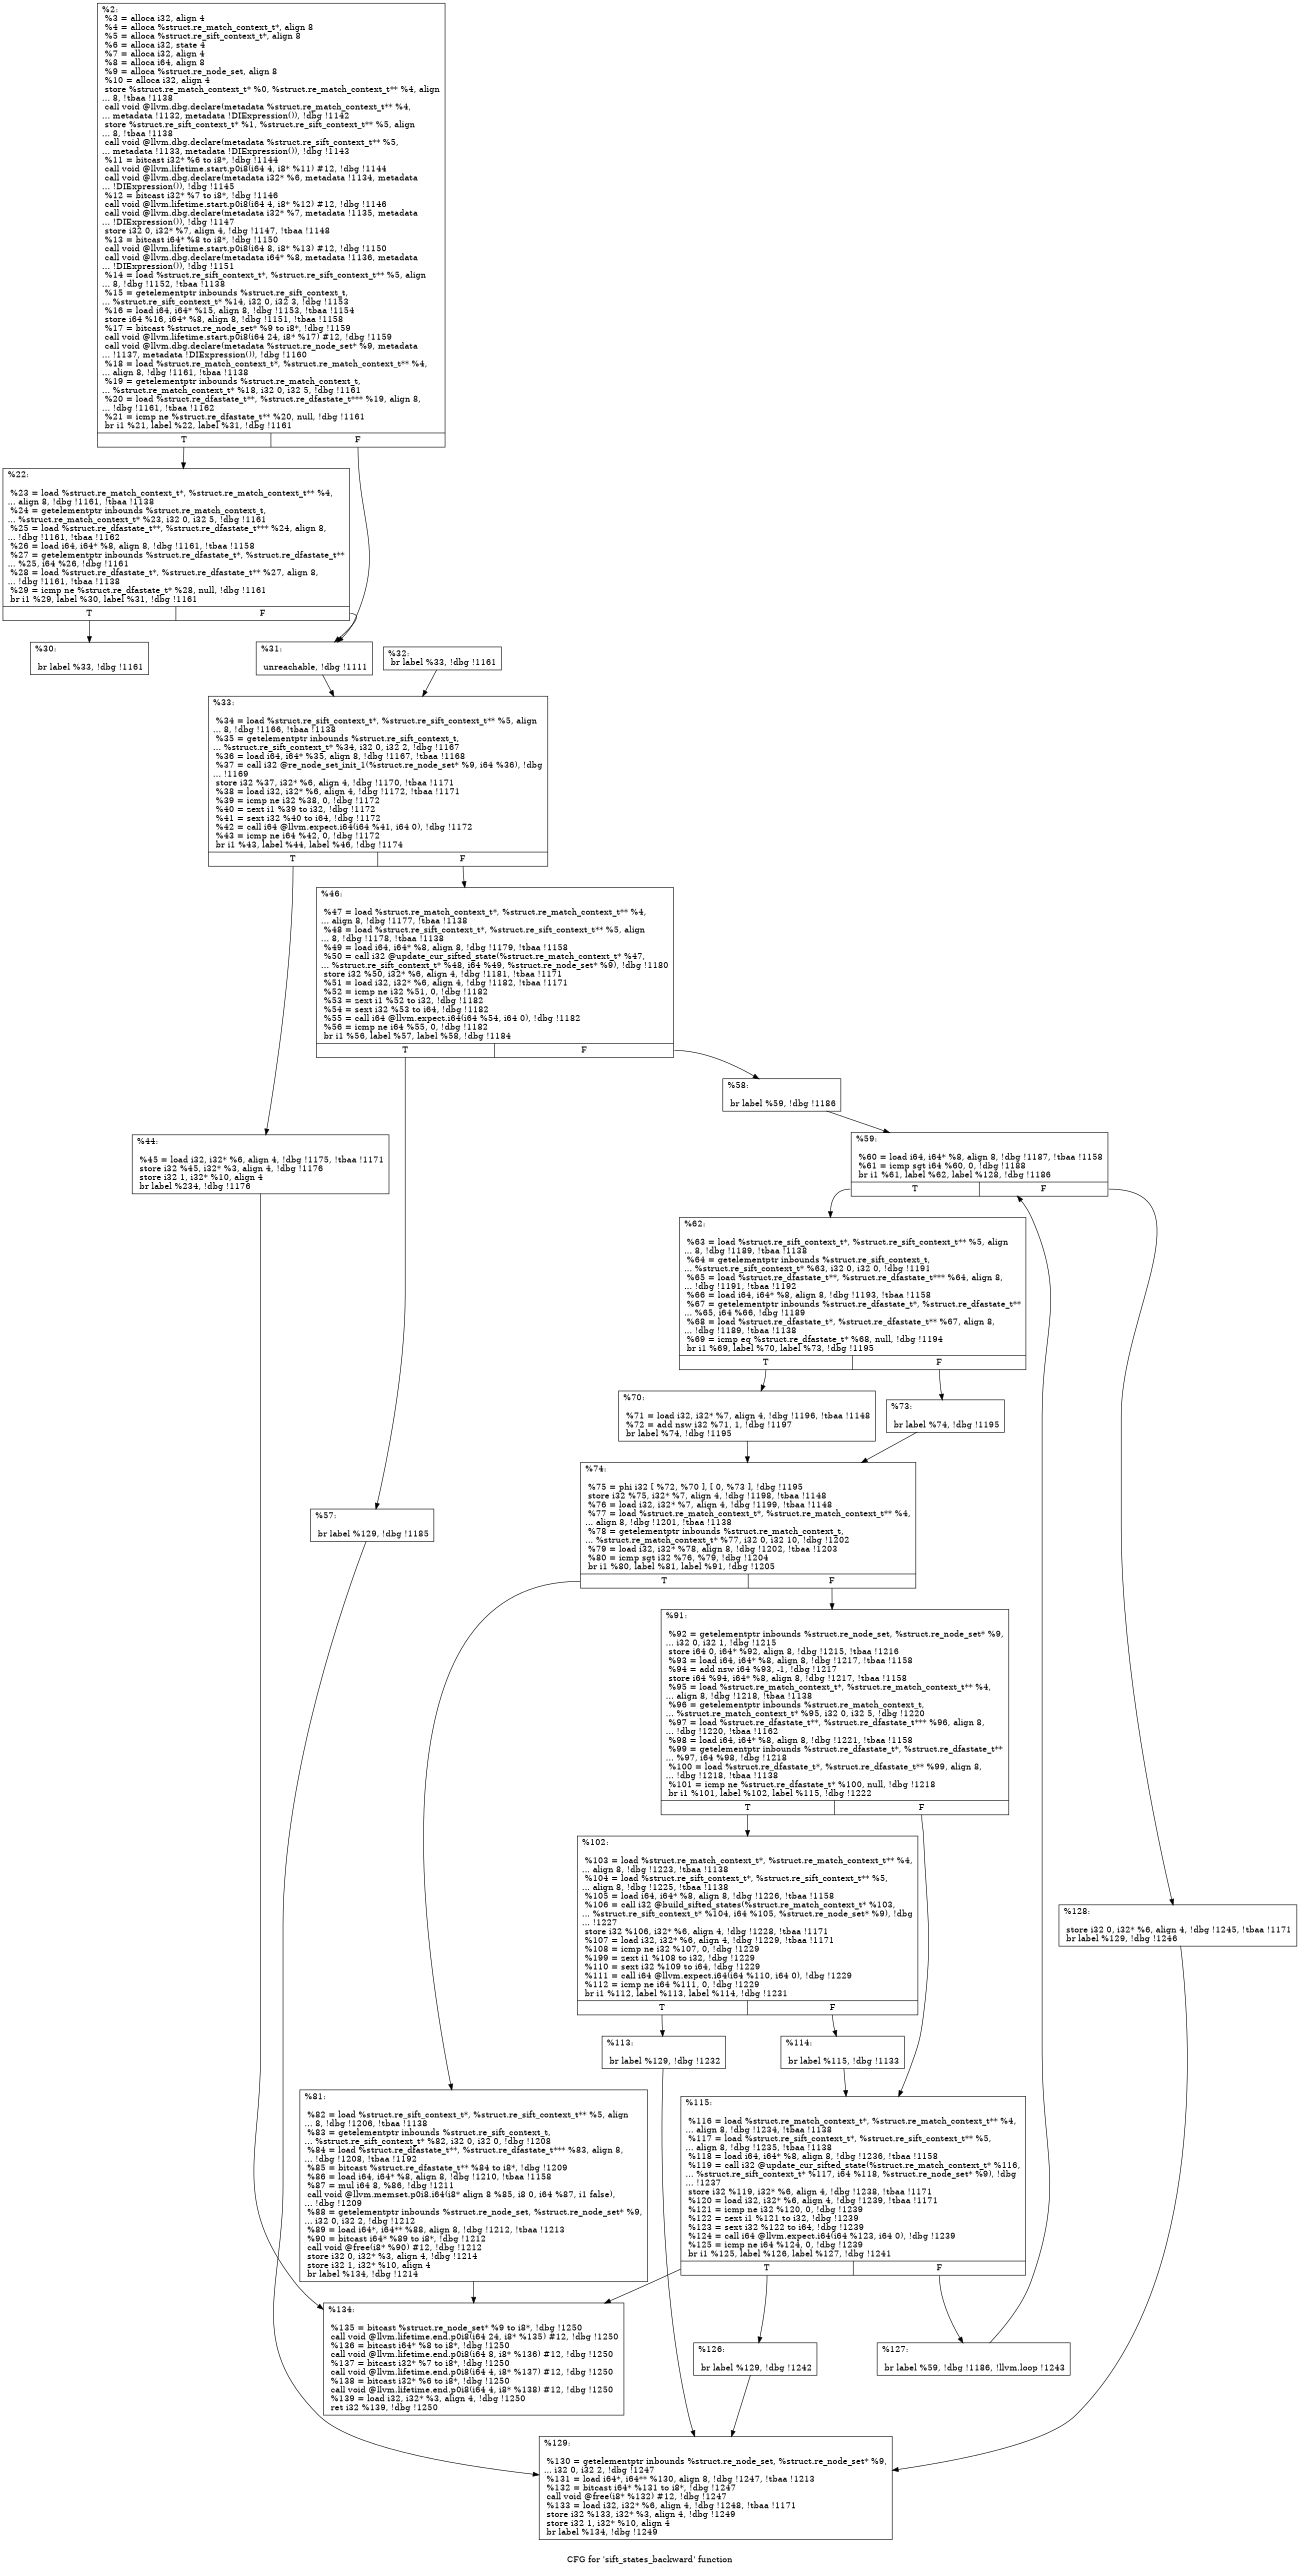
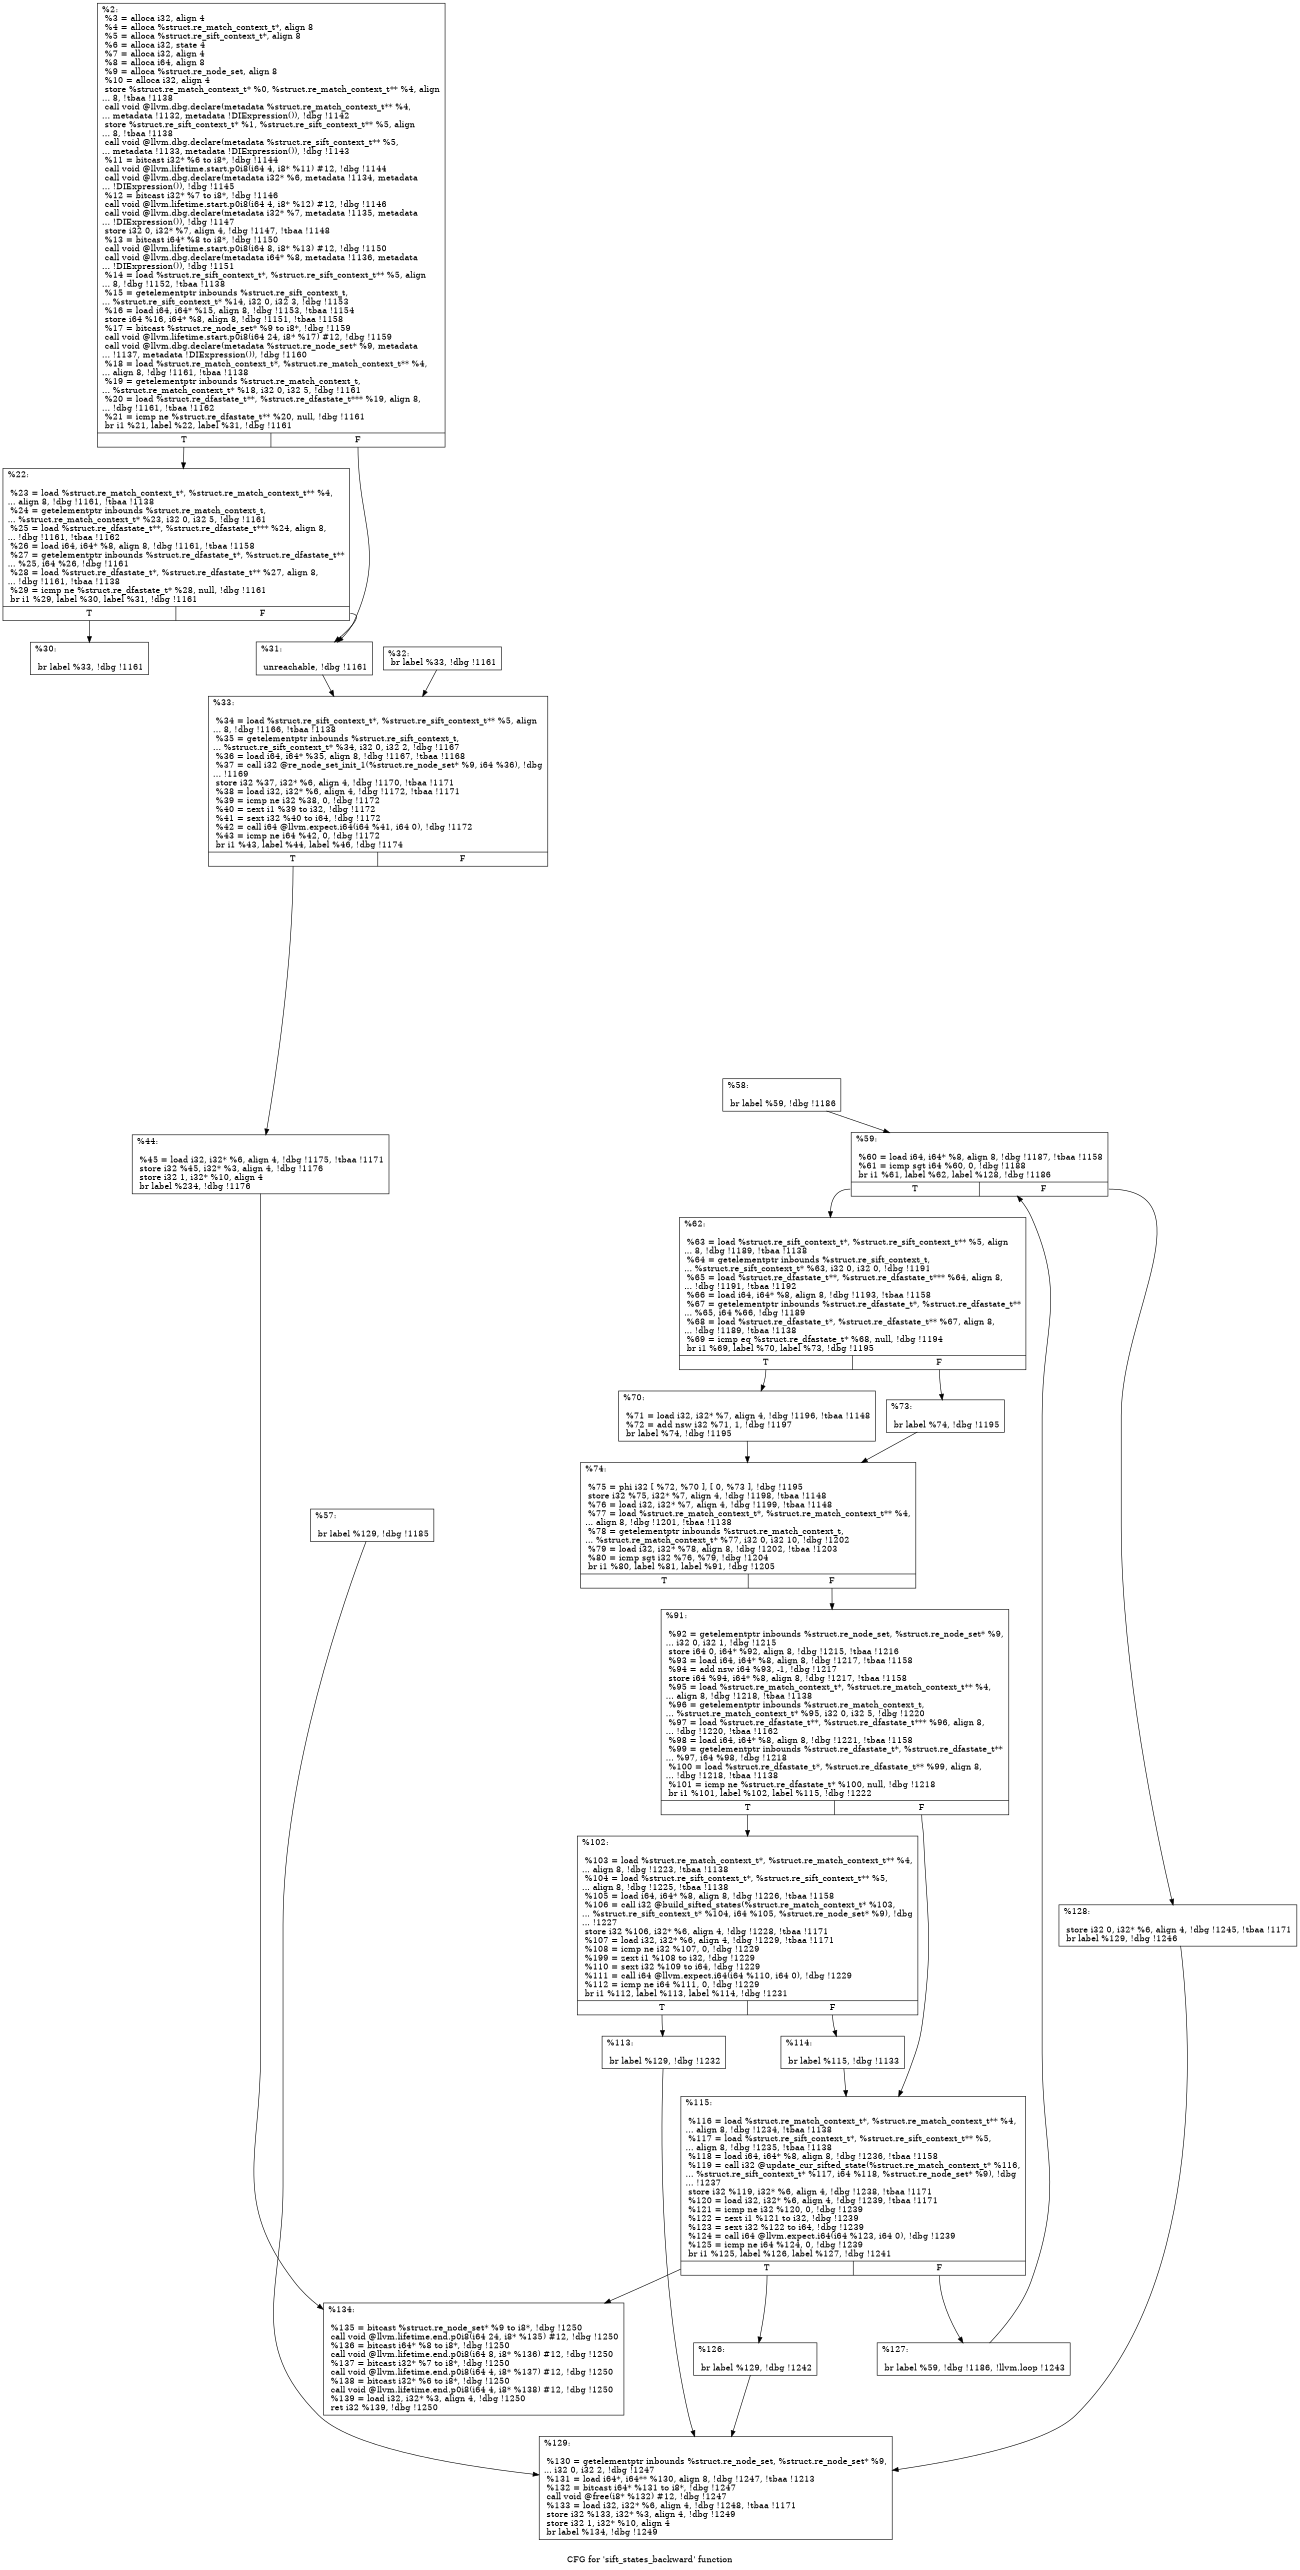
node "%31:": text "unreachable, !dbg !1111" -> "unreachable, !dbg !1161"
node "%46:": removed
node "%81:": removed
